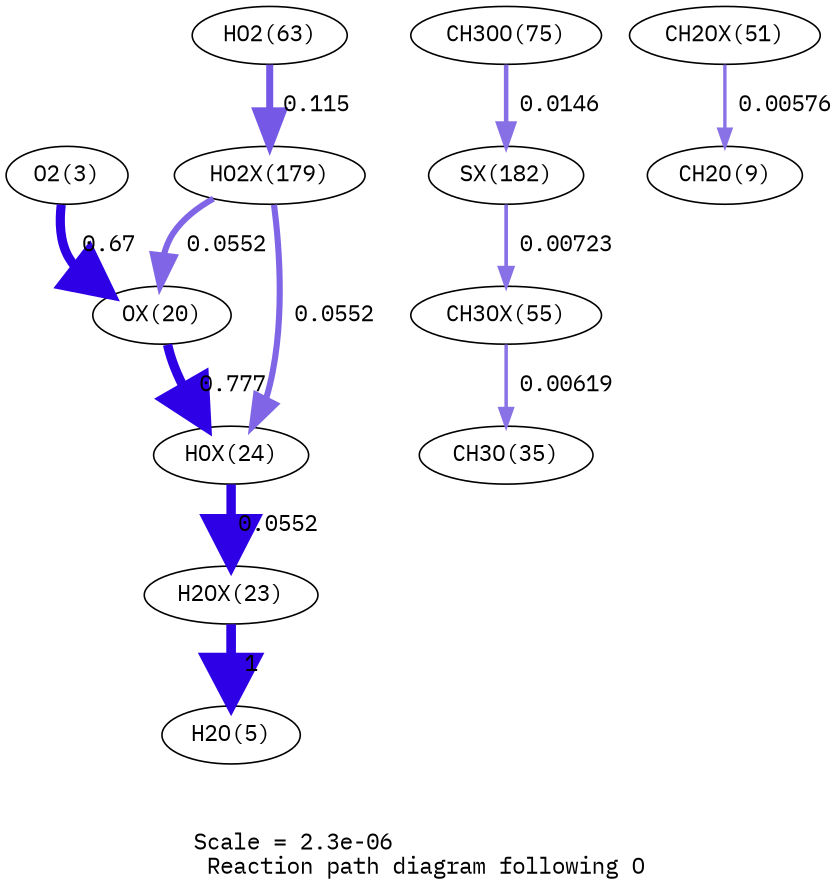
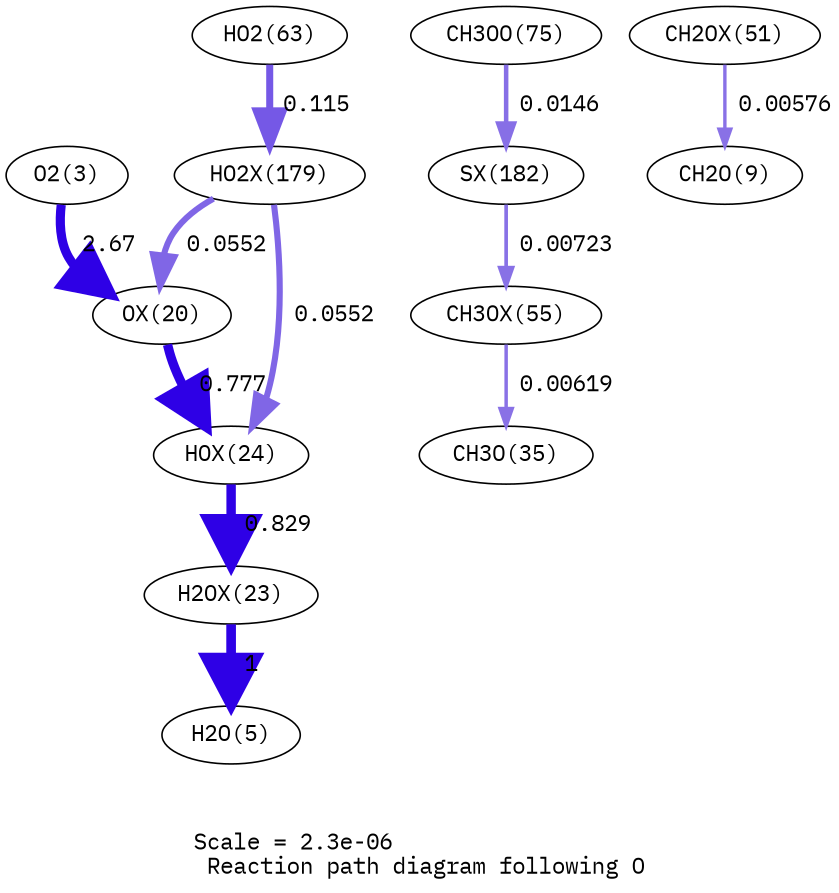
edge "O2(3)" -> "OX(20)": label " 0.67" -> " 2.67"
edge "HOX(24)" -> "H2OX(23)": label " 0.0552" -> " 0.829"
